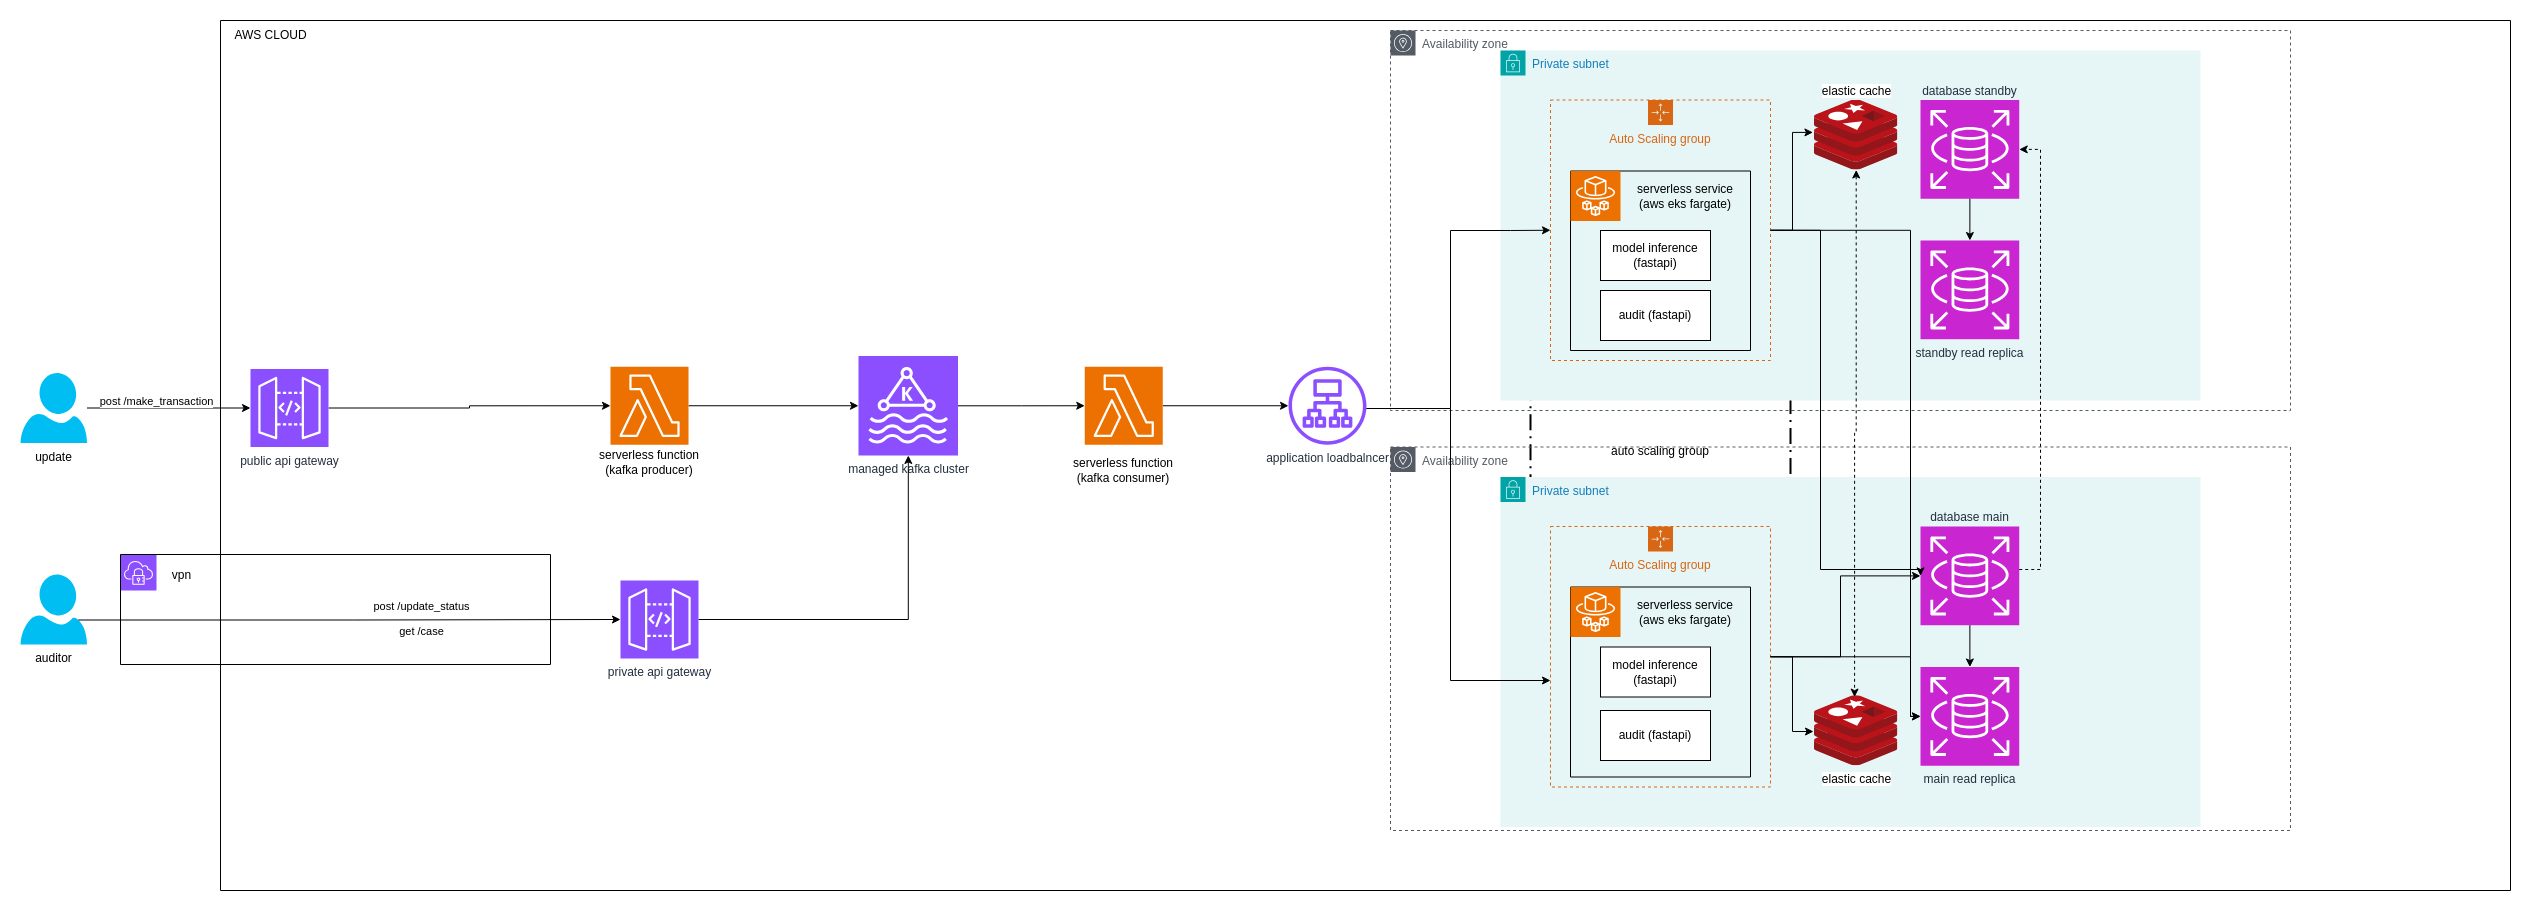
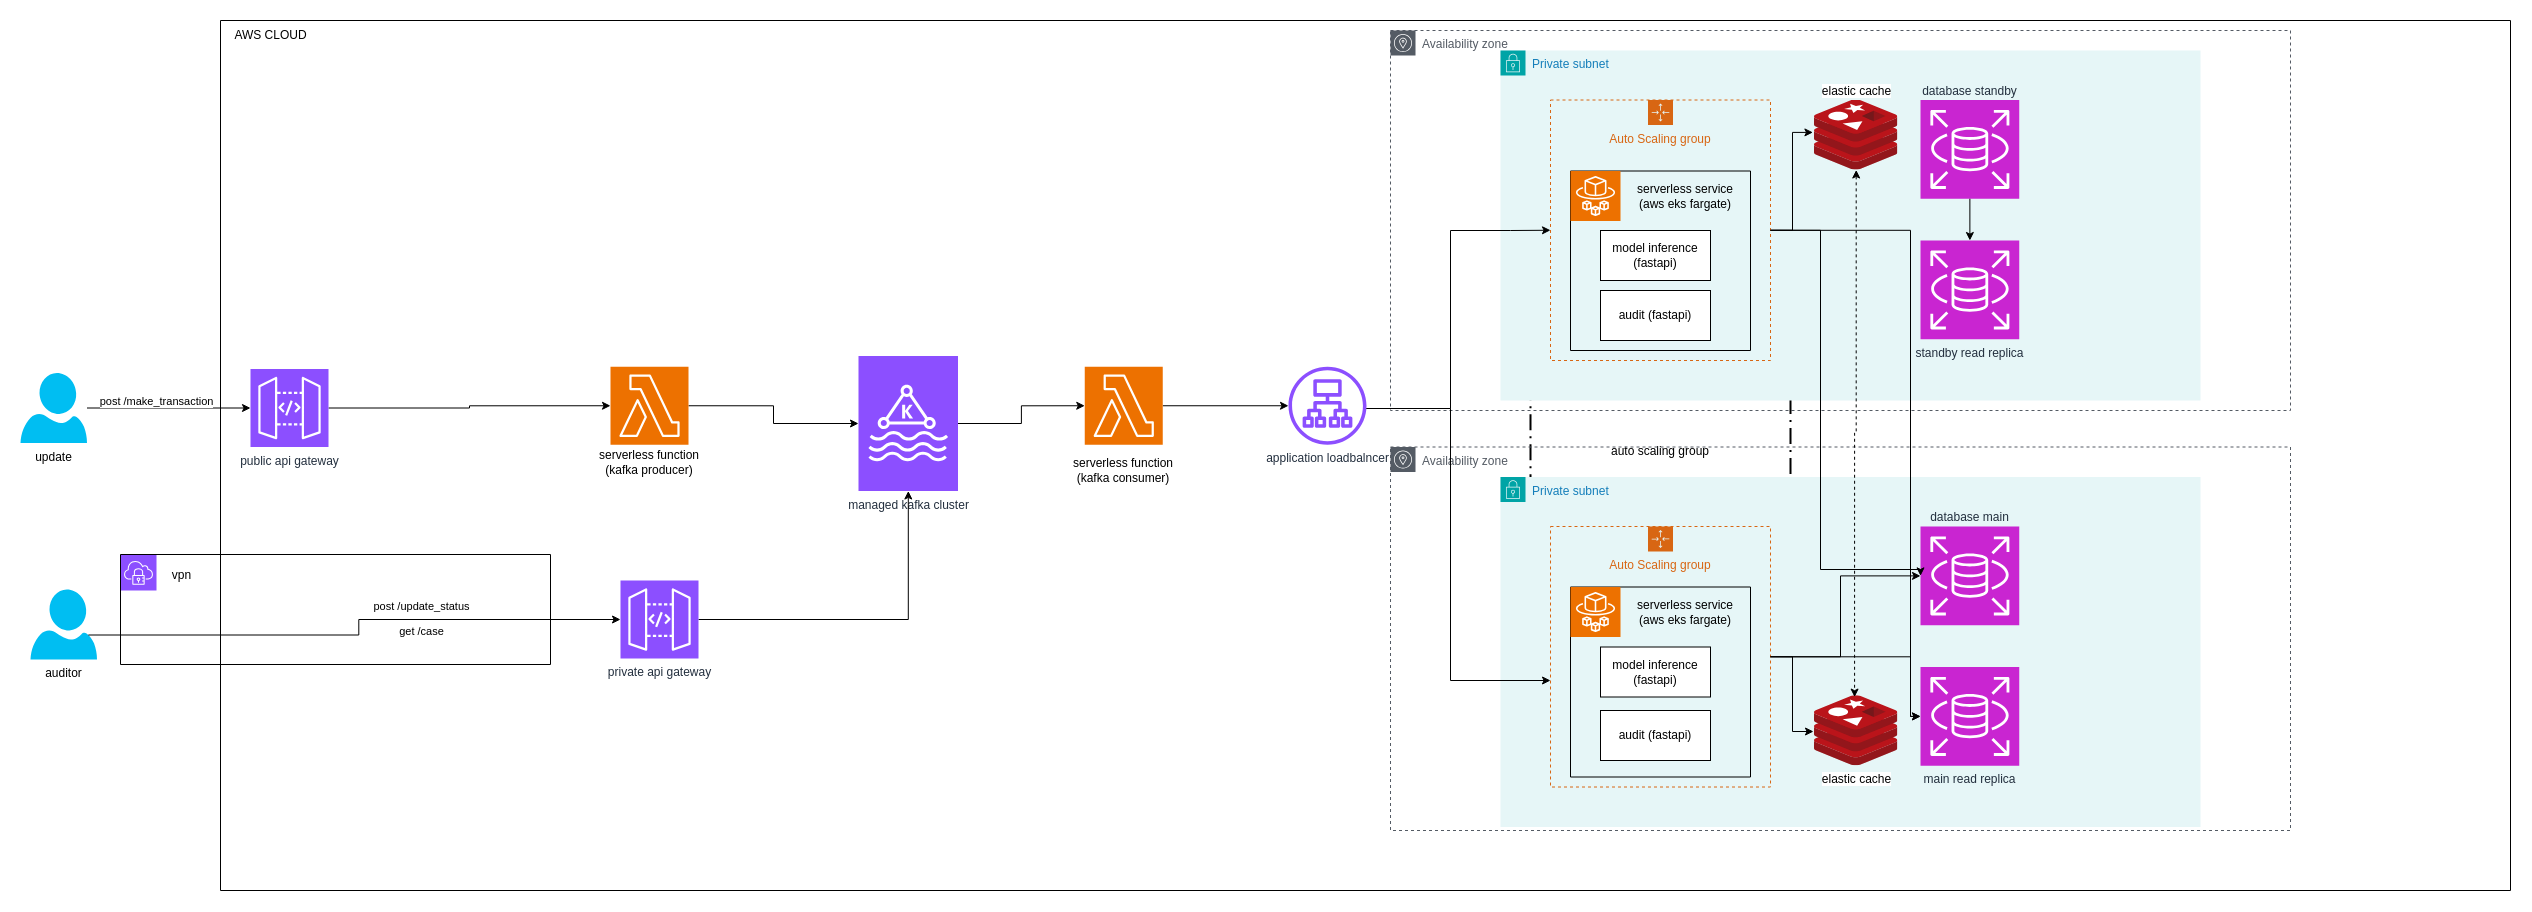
edge "database main" -> "database standby": removed
node "managed kafka cluster": size 100x100 -> 100x135
node "auditor": moved (54, 610) -> (64, 625)
edge "database main" -> "main read replica": removed
